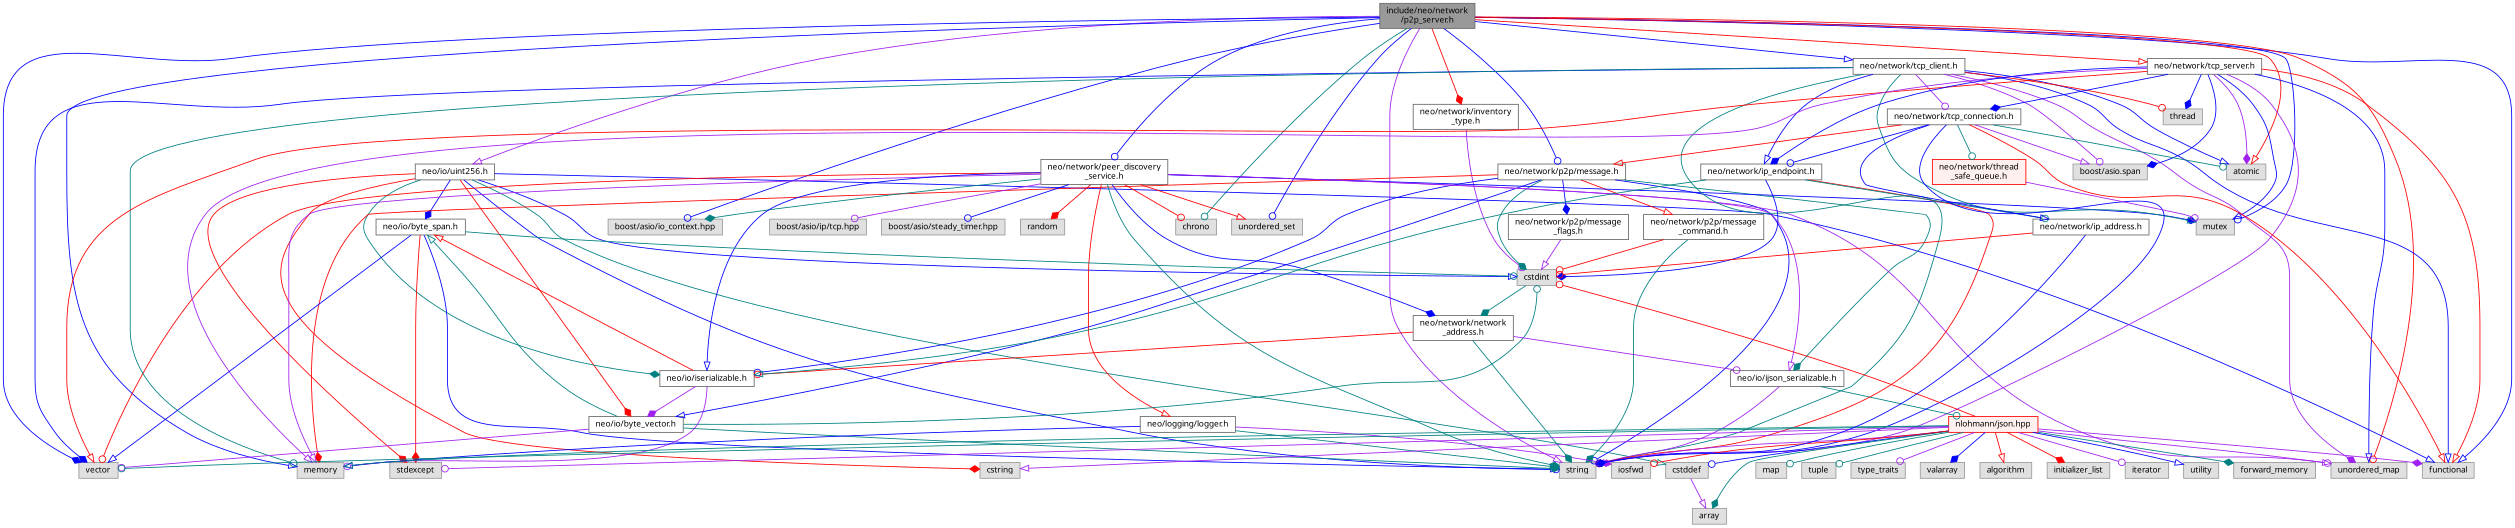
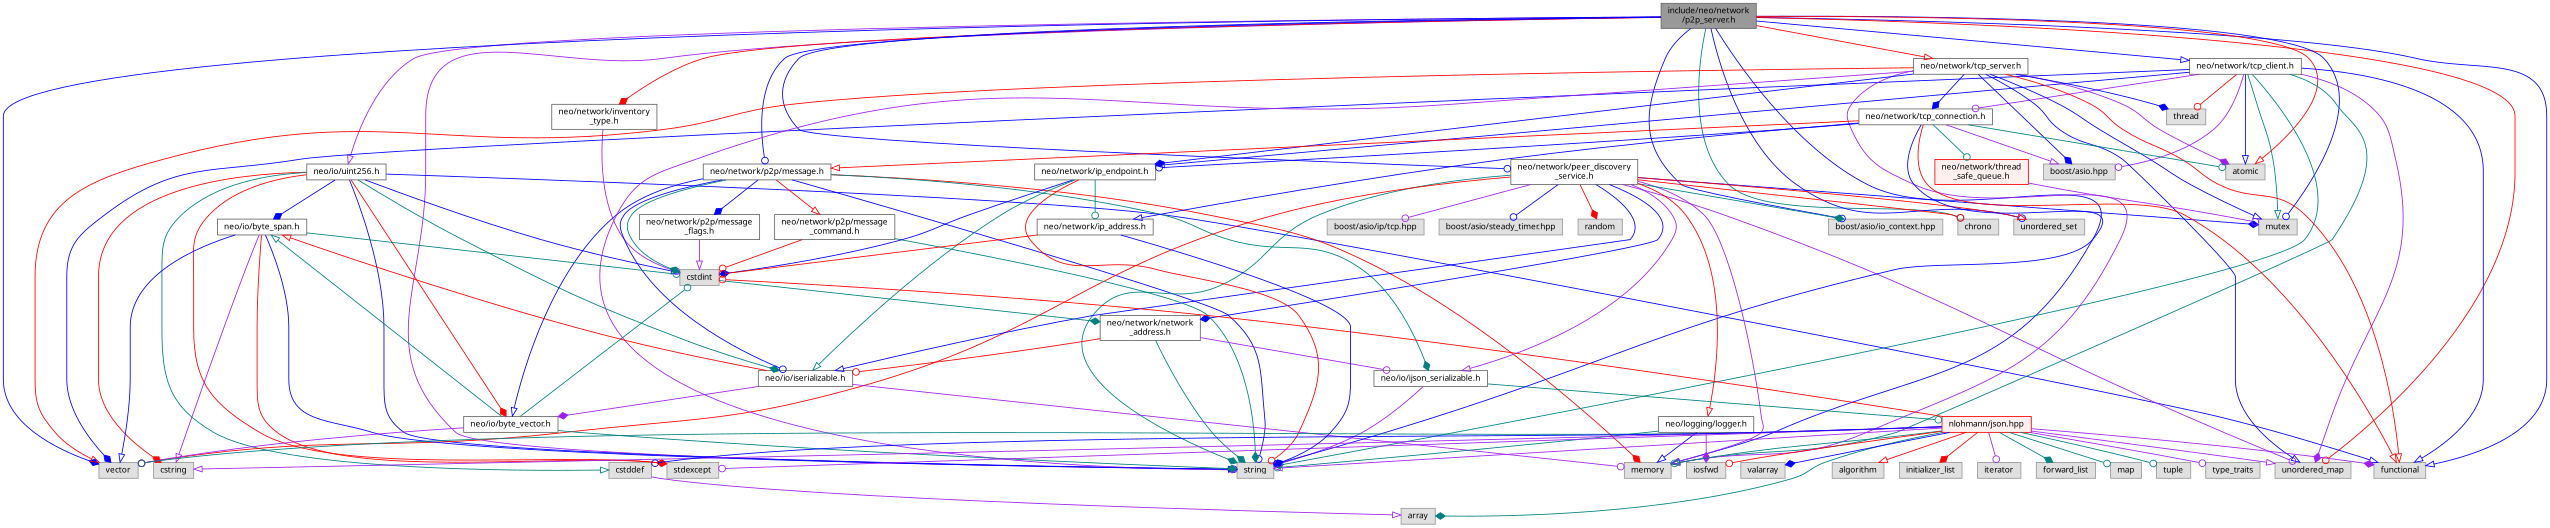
node "boost/asio.span": label "boost/asio.span" -> "boost/asio.hpp"
edge "neo/io/byte_span.h" -> "cstring": added
node "utility": removed
node "forward_memory": label "forward_memory" -> "forward_list"
